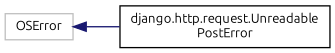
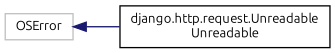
node "django.http.request.Unreadable PostError": label "django.http.request.Unreadable PostError" -> "django.http.request.Unreadable Unreadable"
